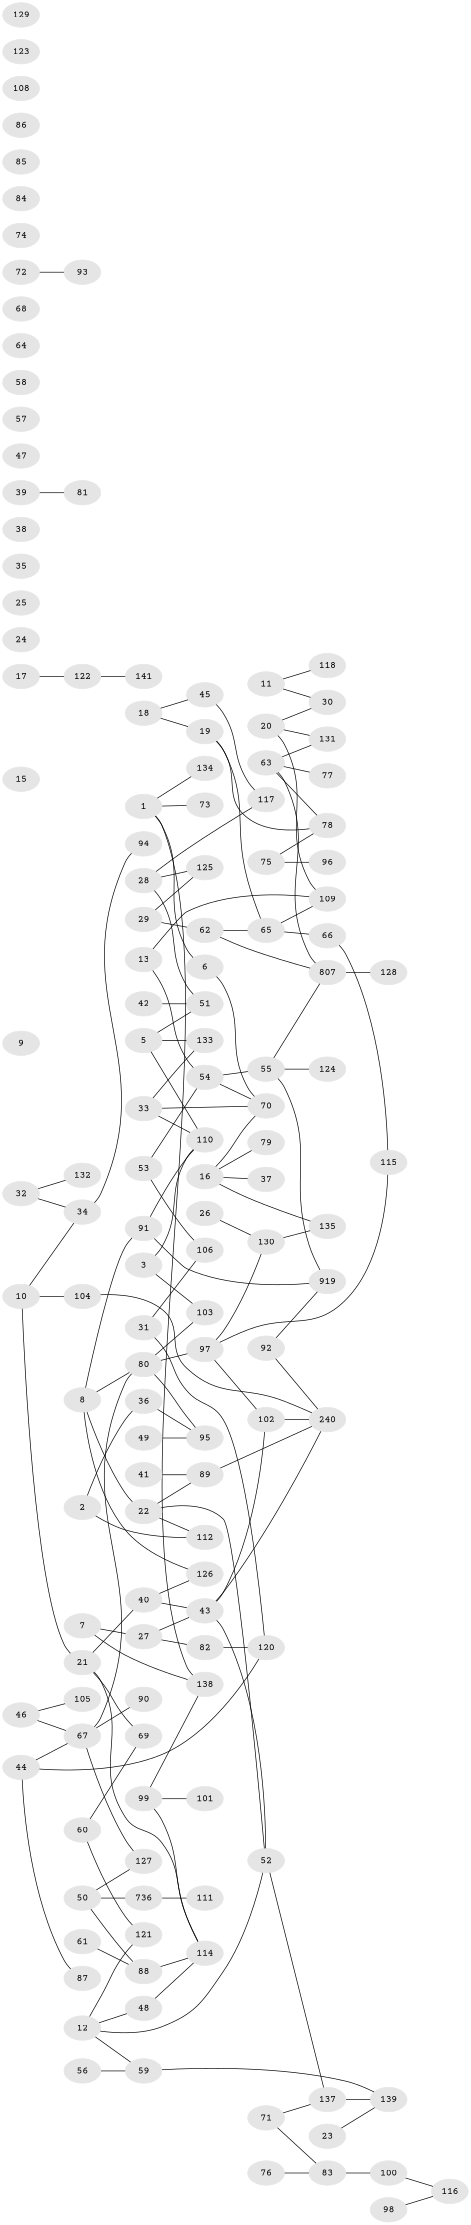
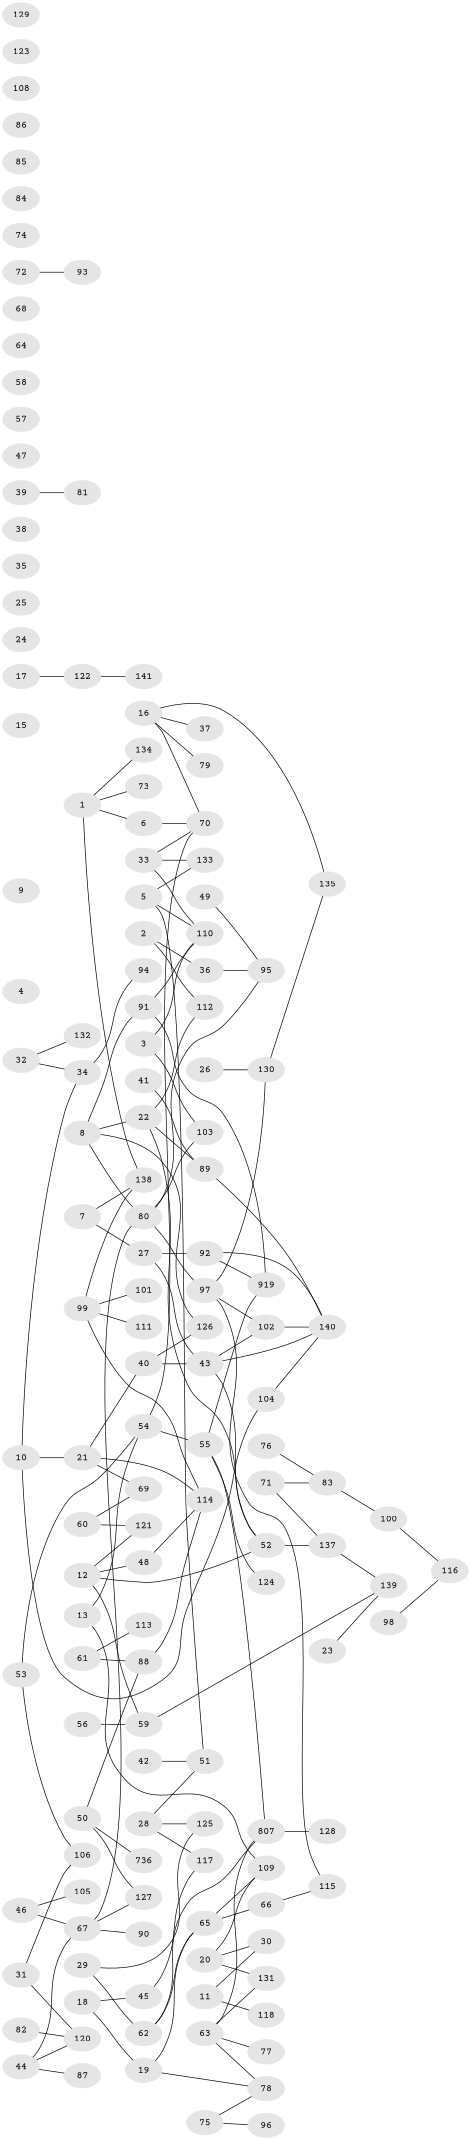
node "4": added
node "240": label "240" -> "140"
node "113": added
edge "27" -- "82": now "27" -- "92"
edge "736" -- "111": now "99" -- "111"
